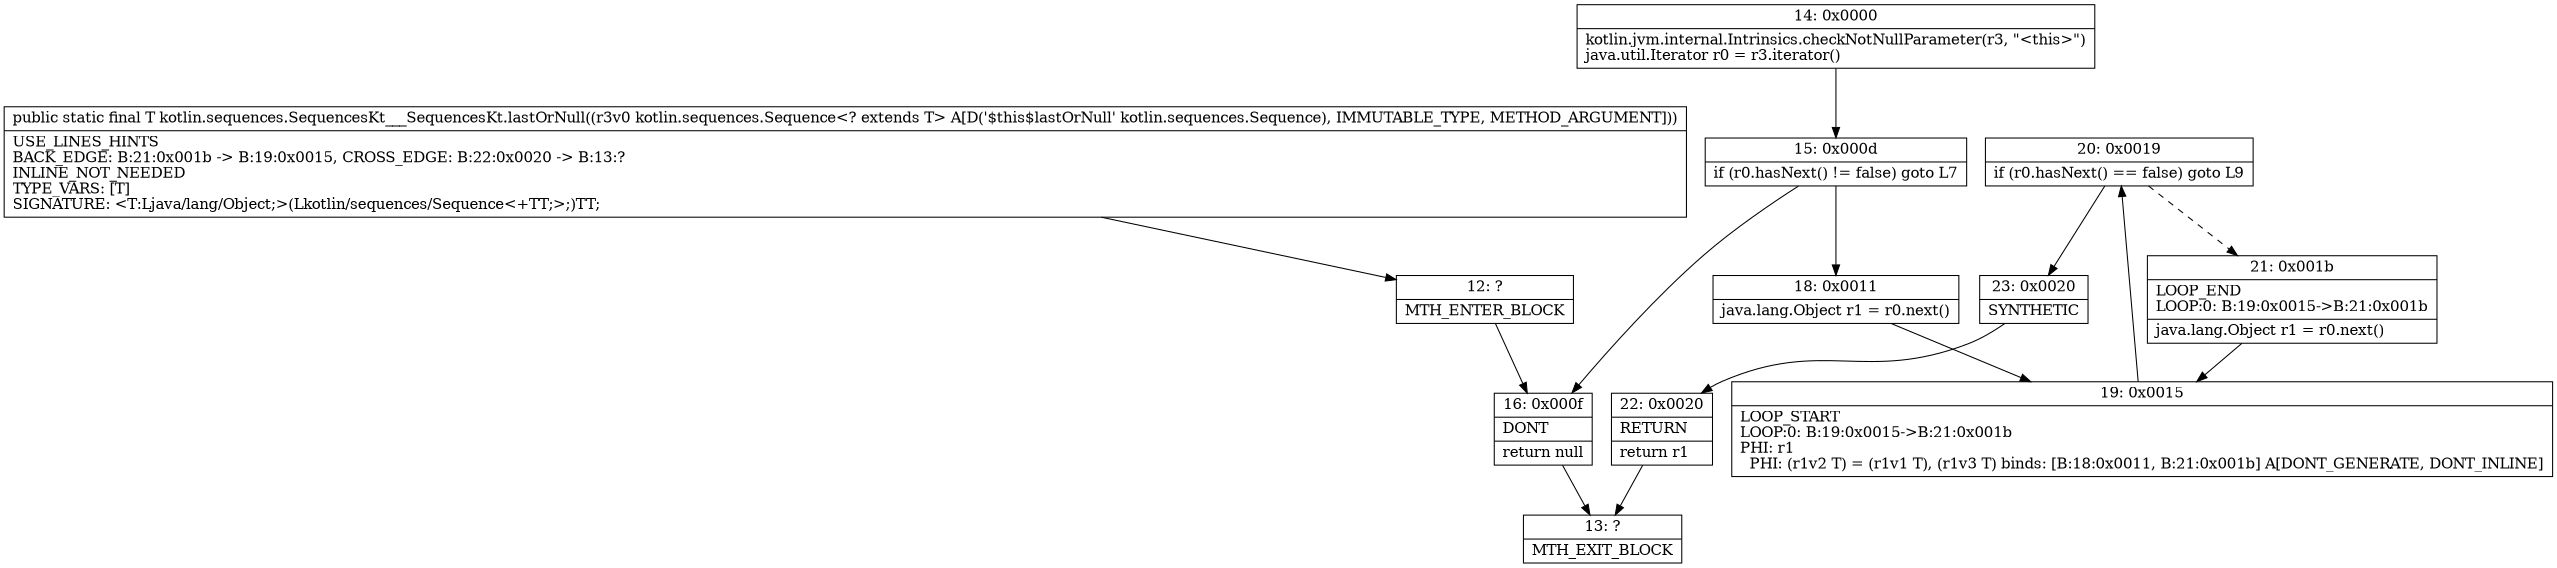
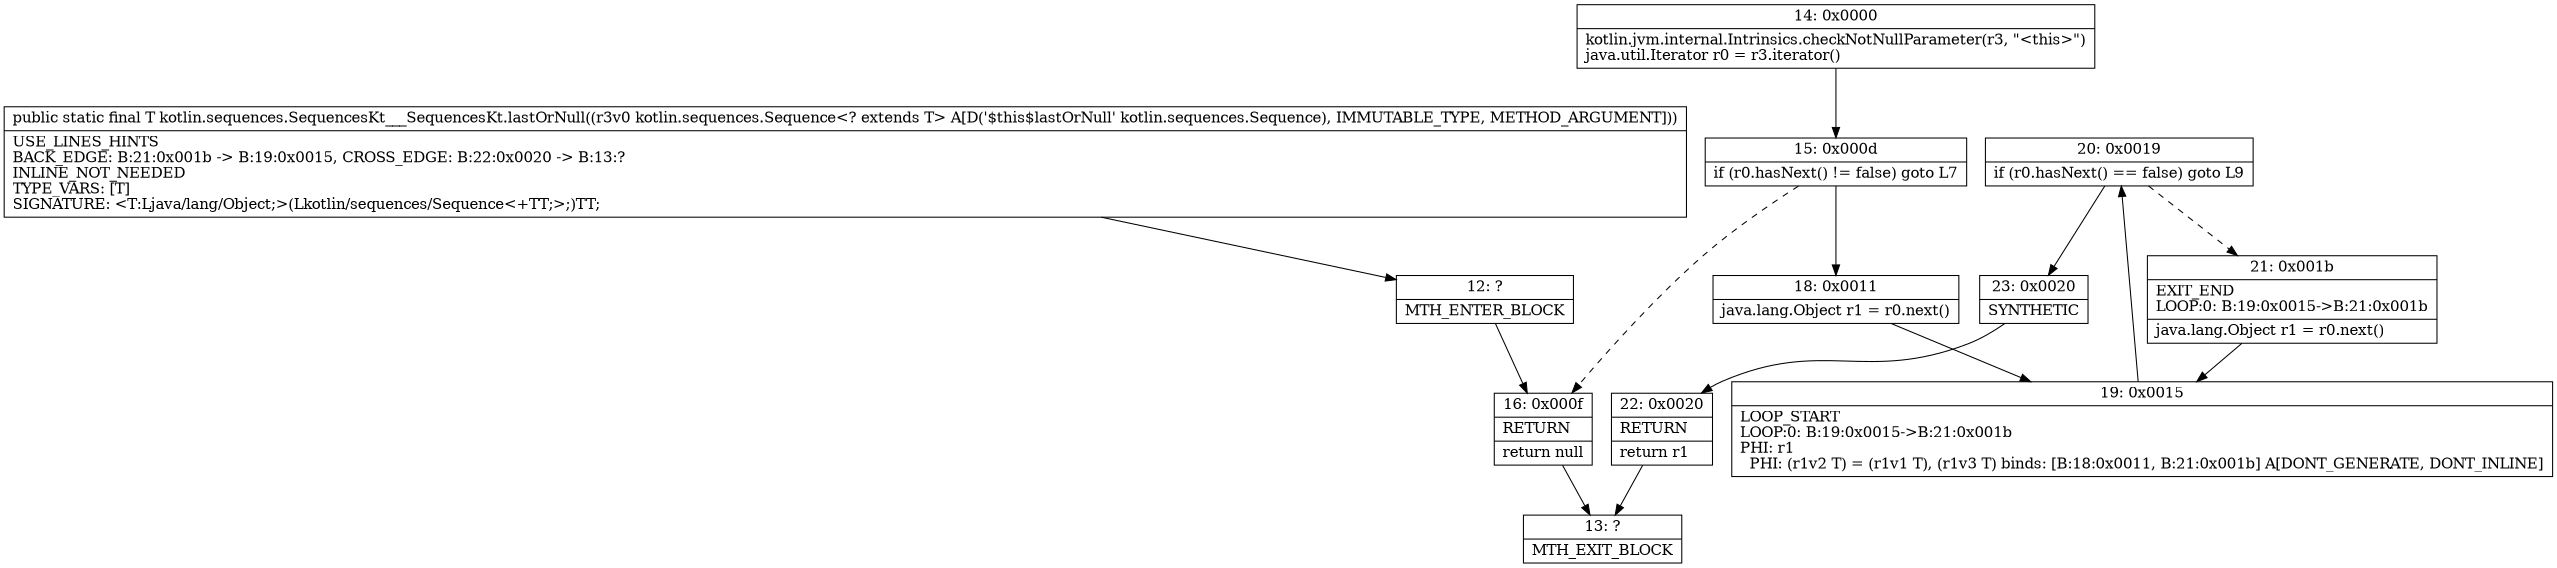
edge "15: 0x000d" -> "16: 0x000f": style solid -> dashed
node "21: 0x001b": text "LOOP_END" -> "EXIT_END"
node "16: 0x000f": text "DONT" -> "RETURN"
